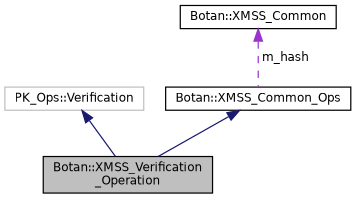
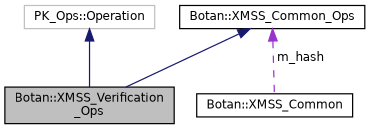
edge "Botan::XMSS_Common_Ops" -> "Botan::XMSS_Common": reversed
node "PK_Ops::Verification": label "PK_Ops::Verification" -> "PK_Ops::Operation"
node "Botan::XMSS_Verification _Operation": label "Botan::XMSS_Verification _Operation" -> "Botan::XMSS_Verification _Ops"
